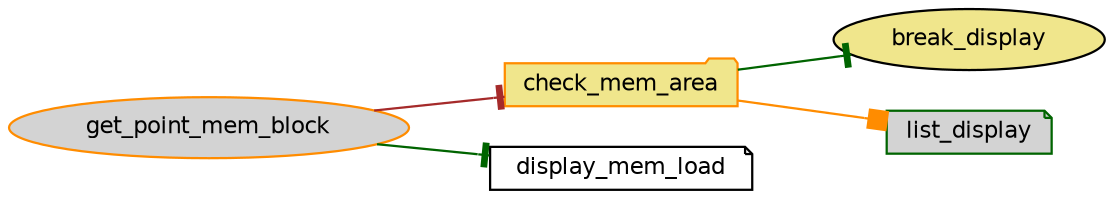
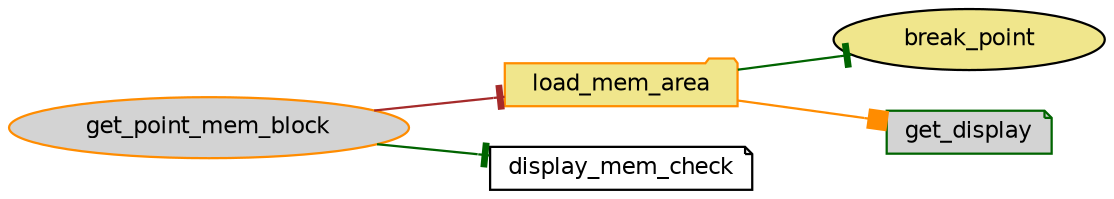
node "break_display": label "break_display" -> "break_point"
node "check_mem_area": label "check_mem_area" -> "load_mem_area"
node "list_display": label "list_display" -> "get_display"
node "display_mem_load": label "display_mem_load" -> "display_mem_check"
